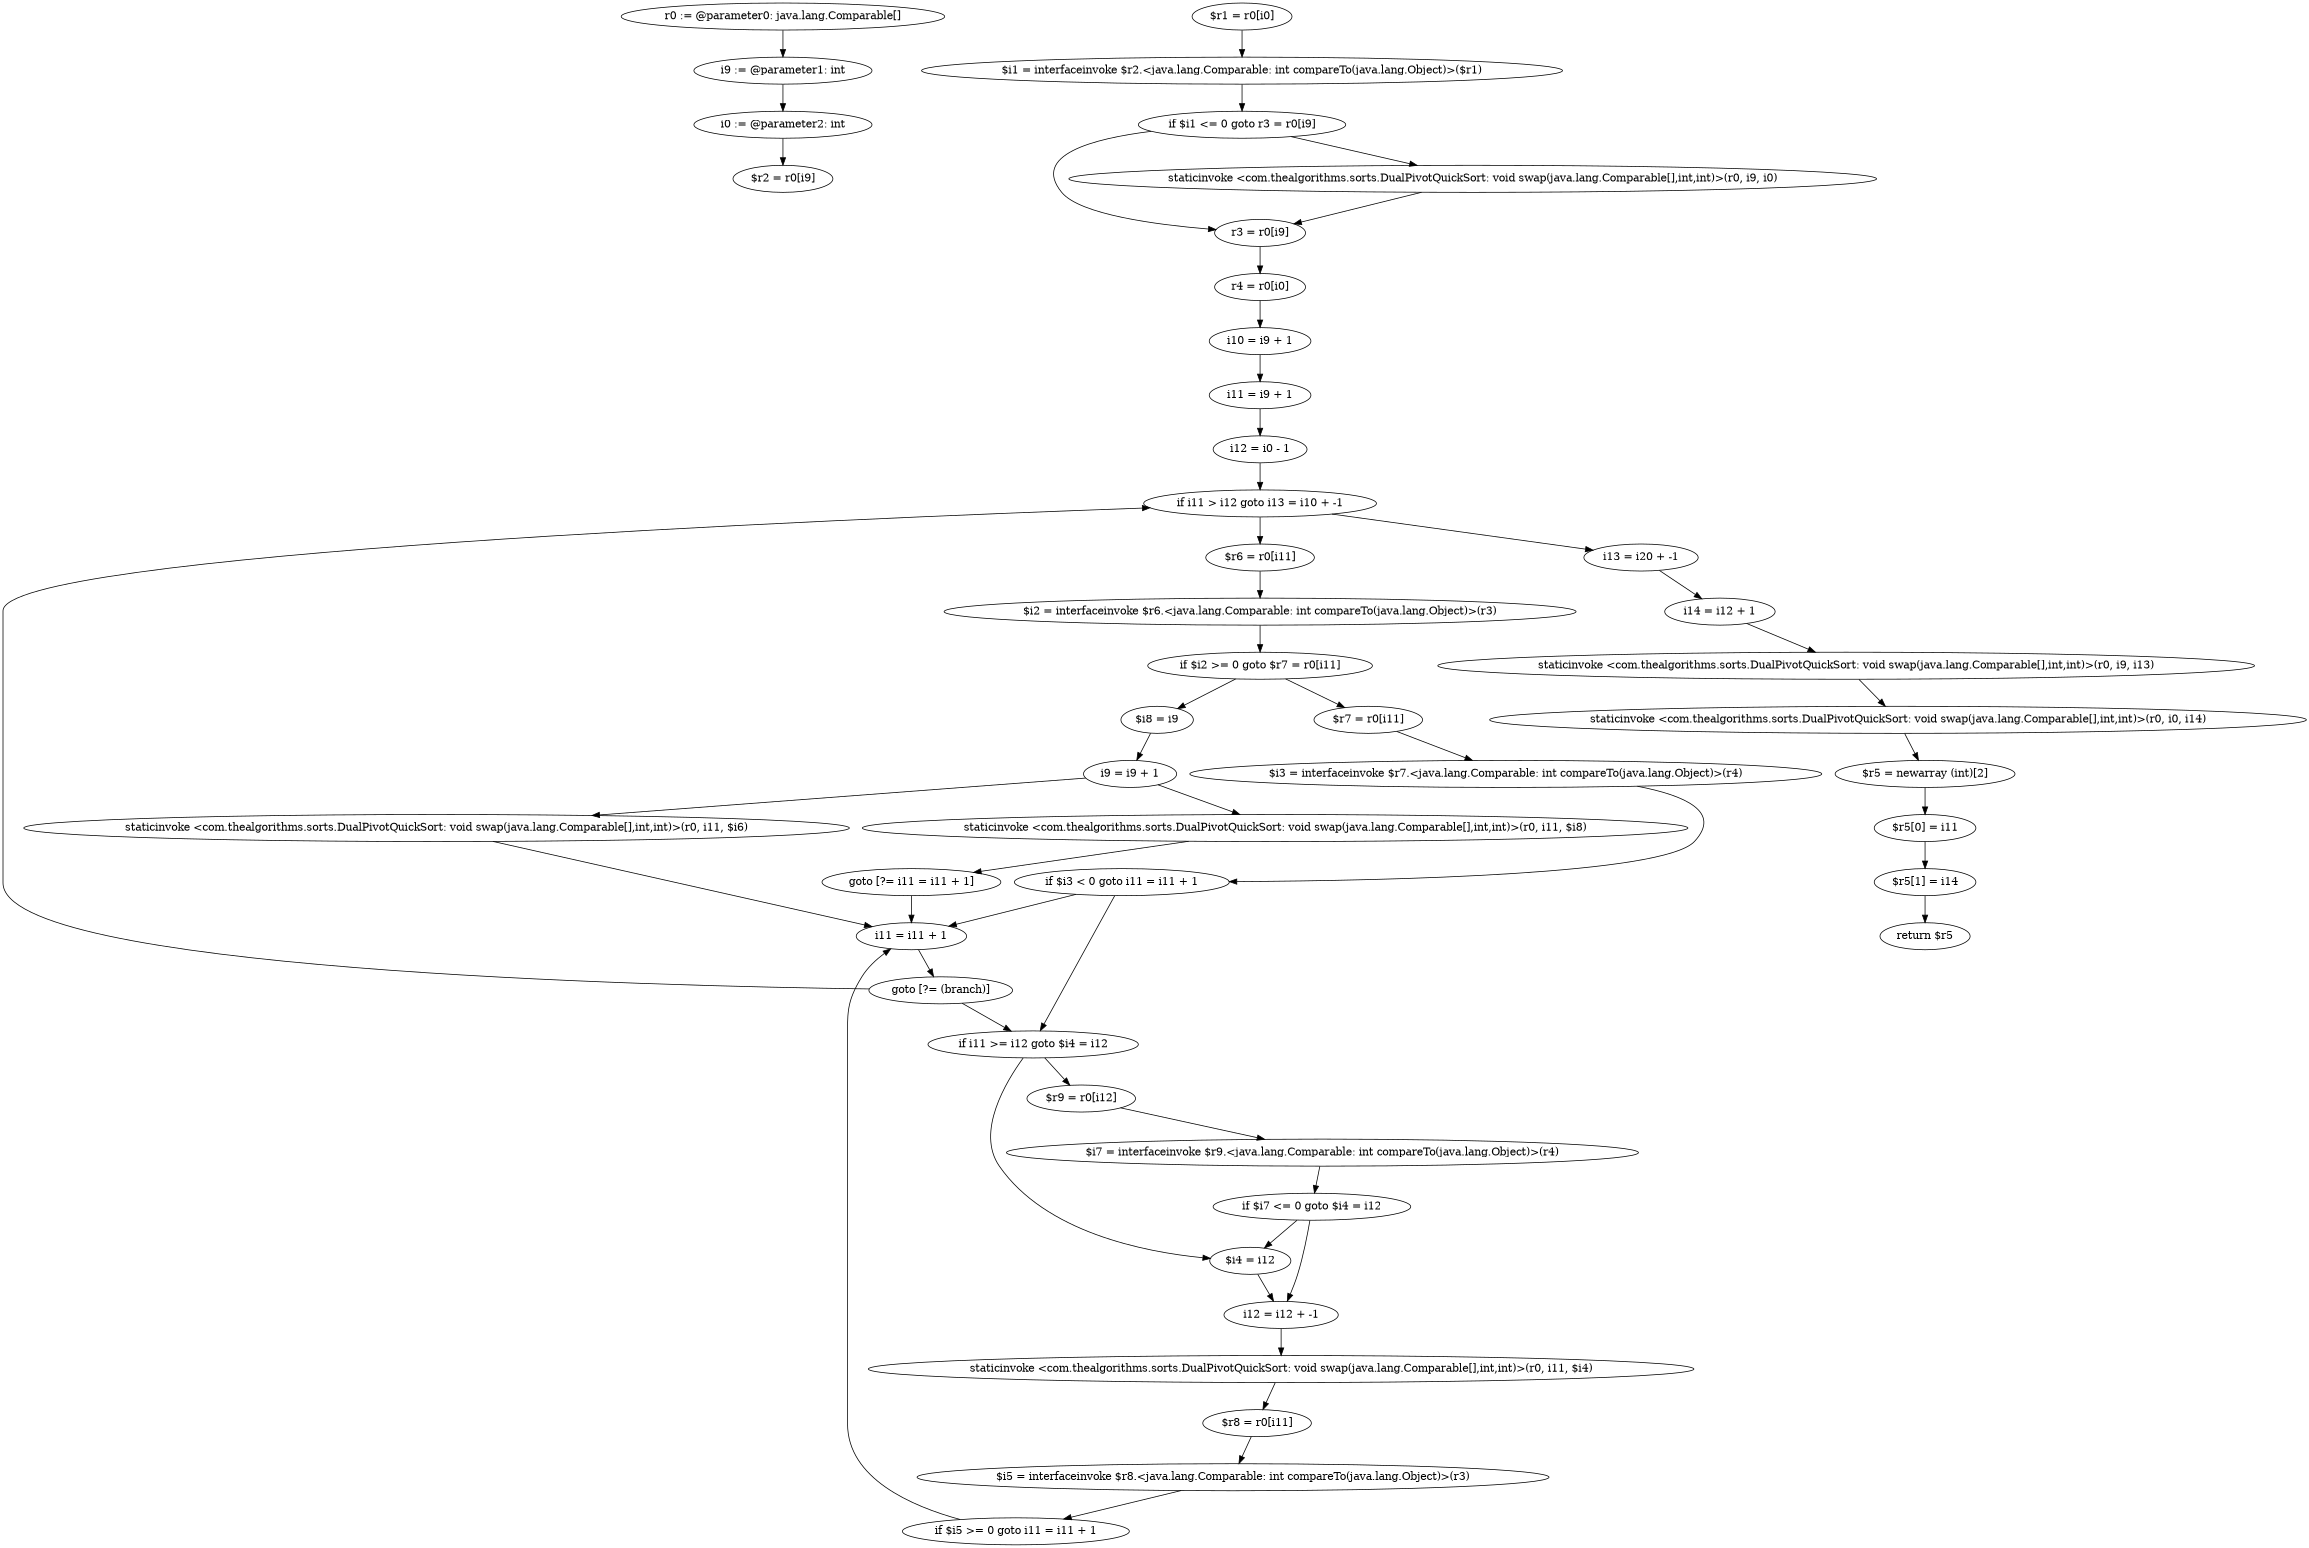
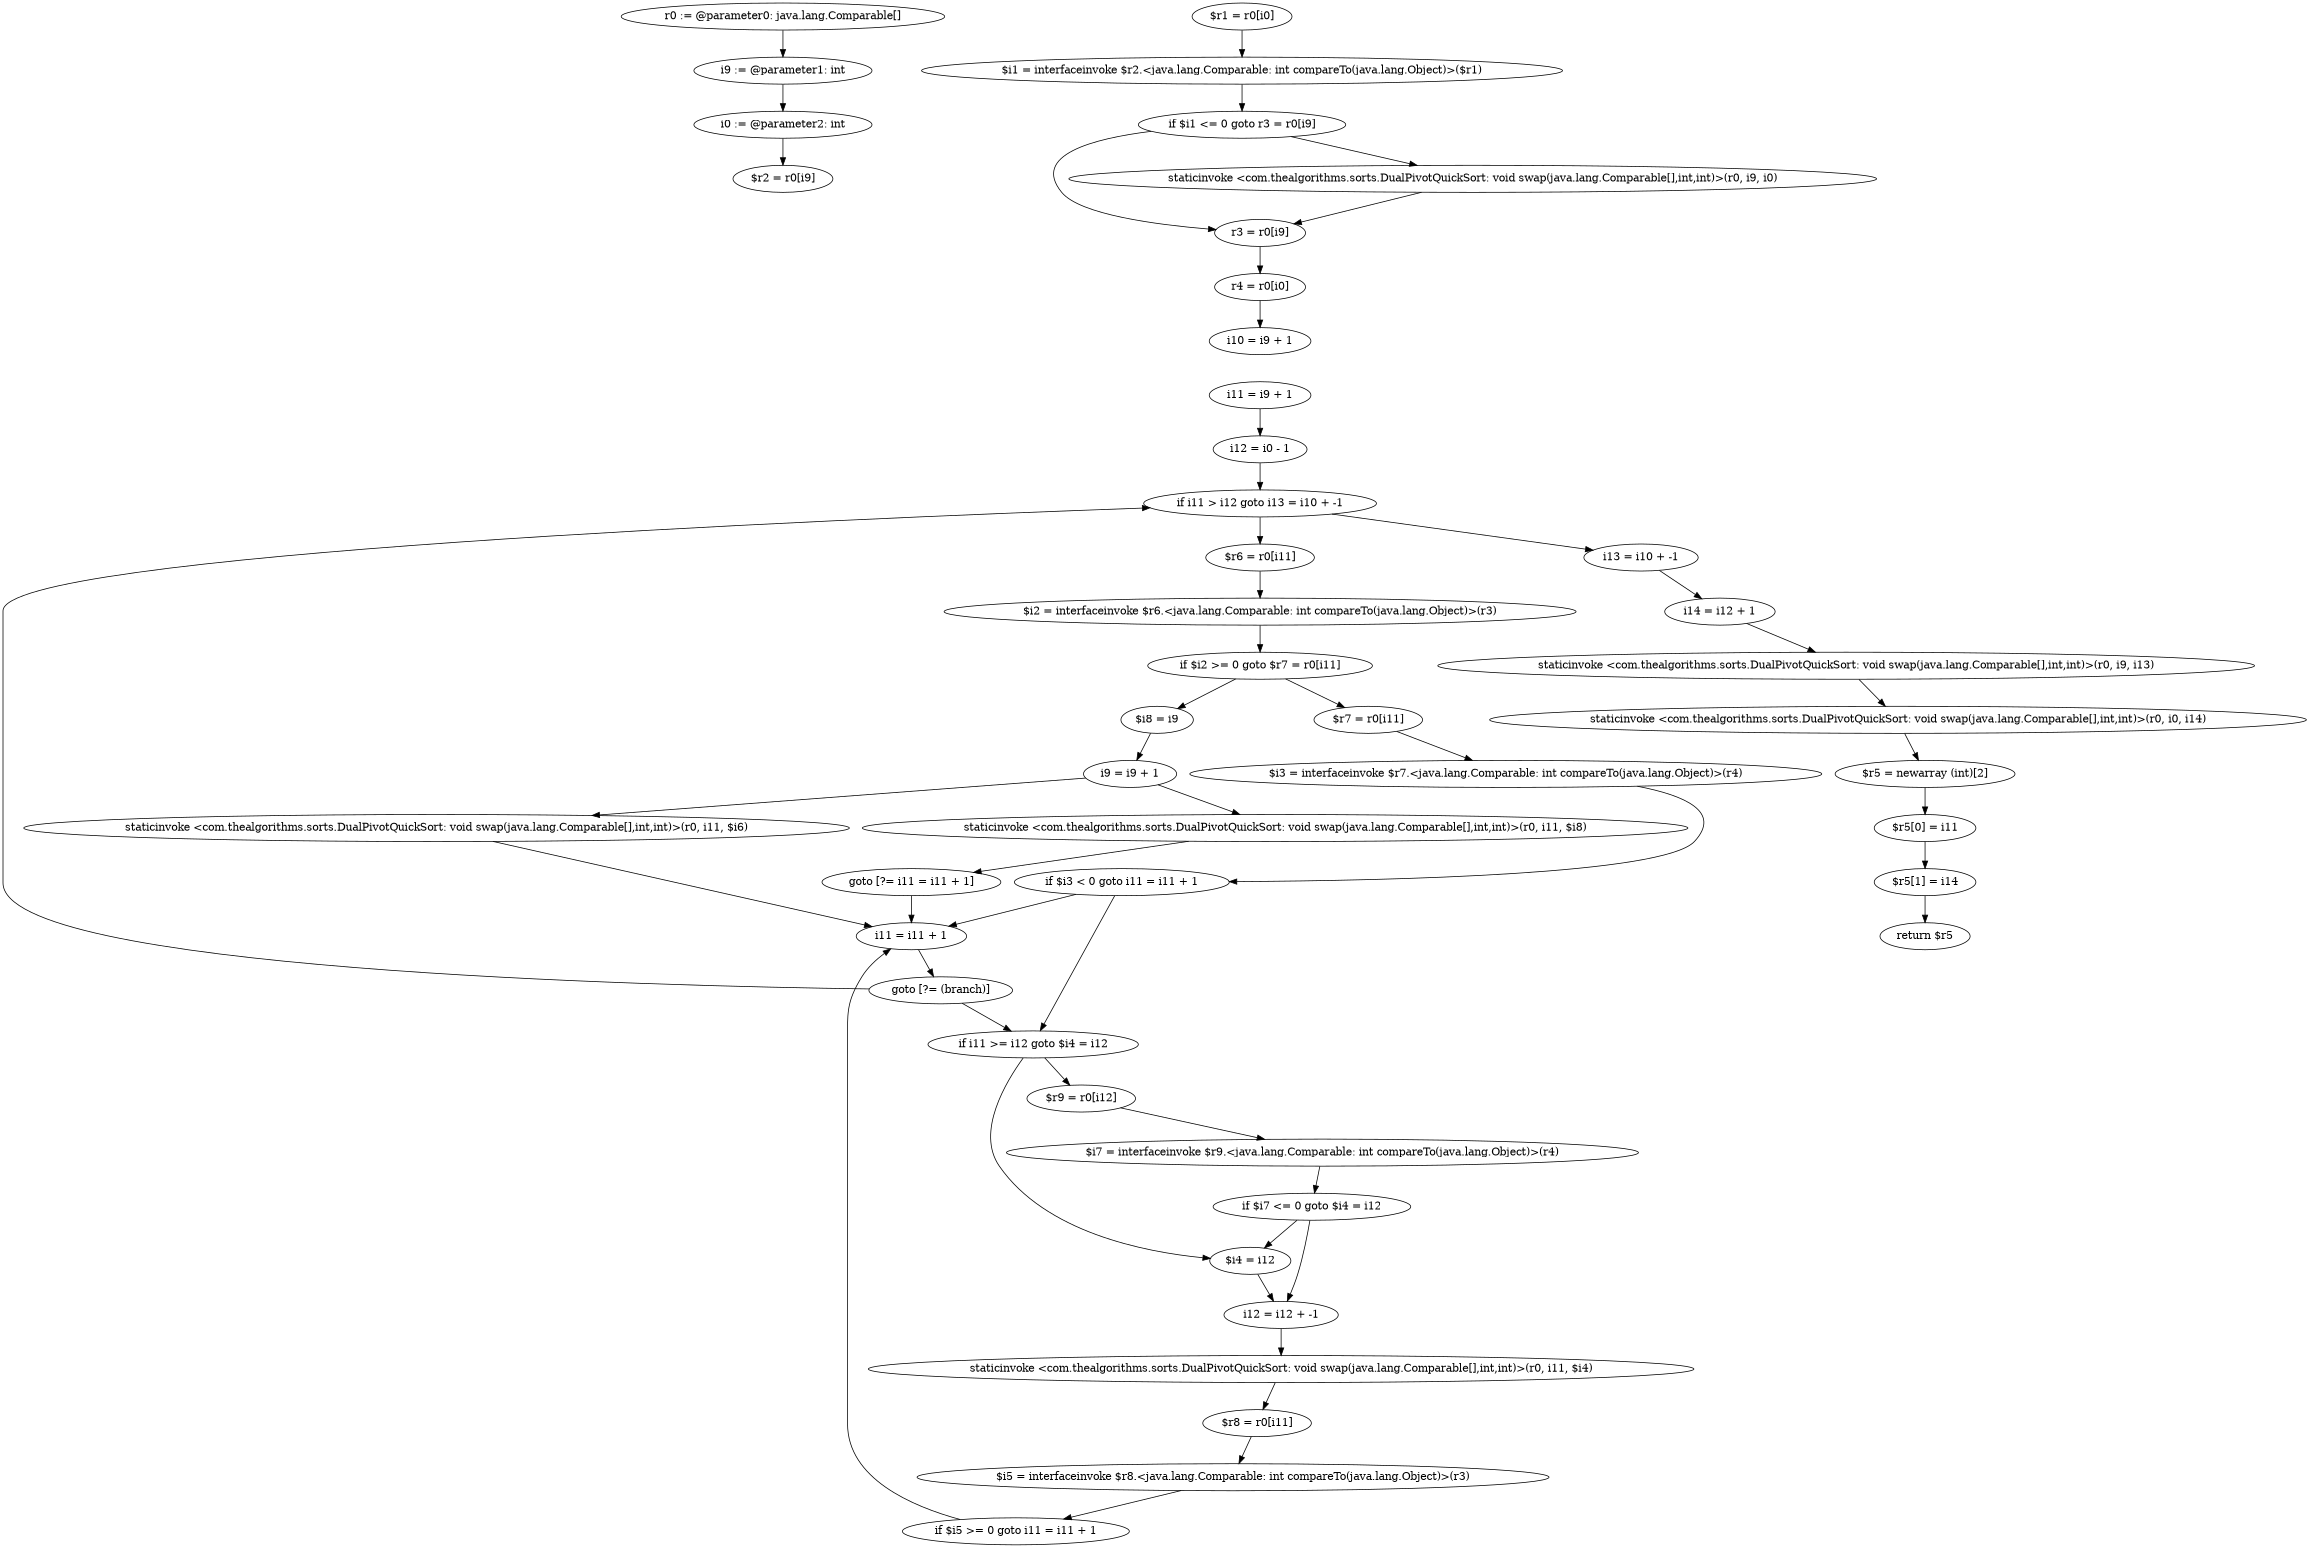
edge "i10 = i9 + 1" -> "i11 = i9 + 1": removed
node "i13 = i20 + -1": label "i13 = i20 + -1" -> "i13 = i10 + -1"
